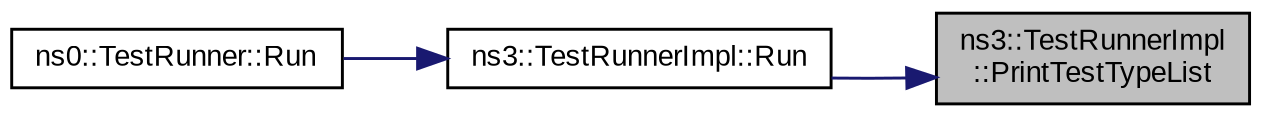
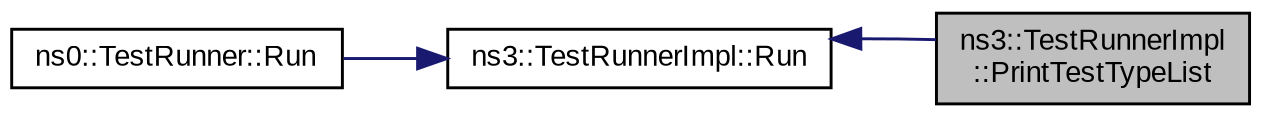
edge "ns3::TestRunnerImpl::Run" -> "ns3::TestRunnerImpl ::PrintTestTypeList": reversed
